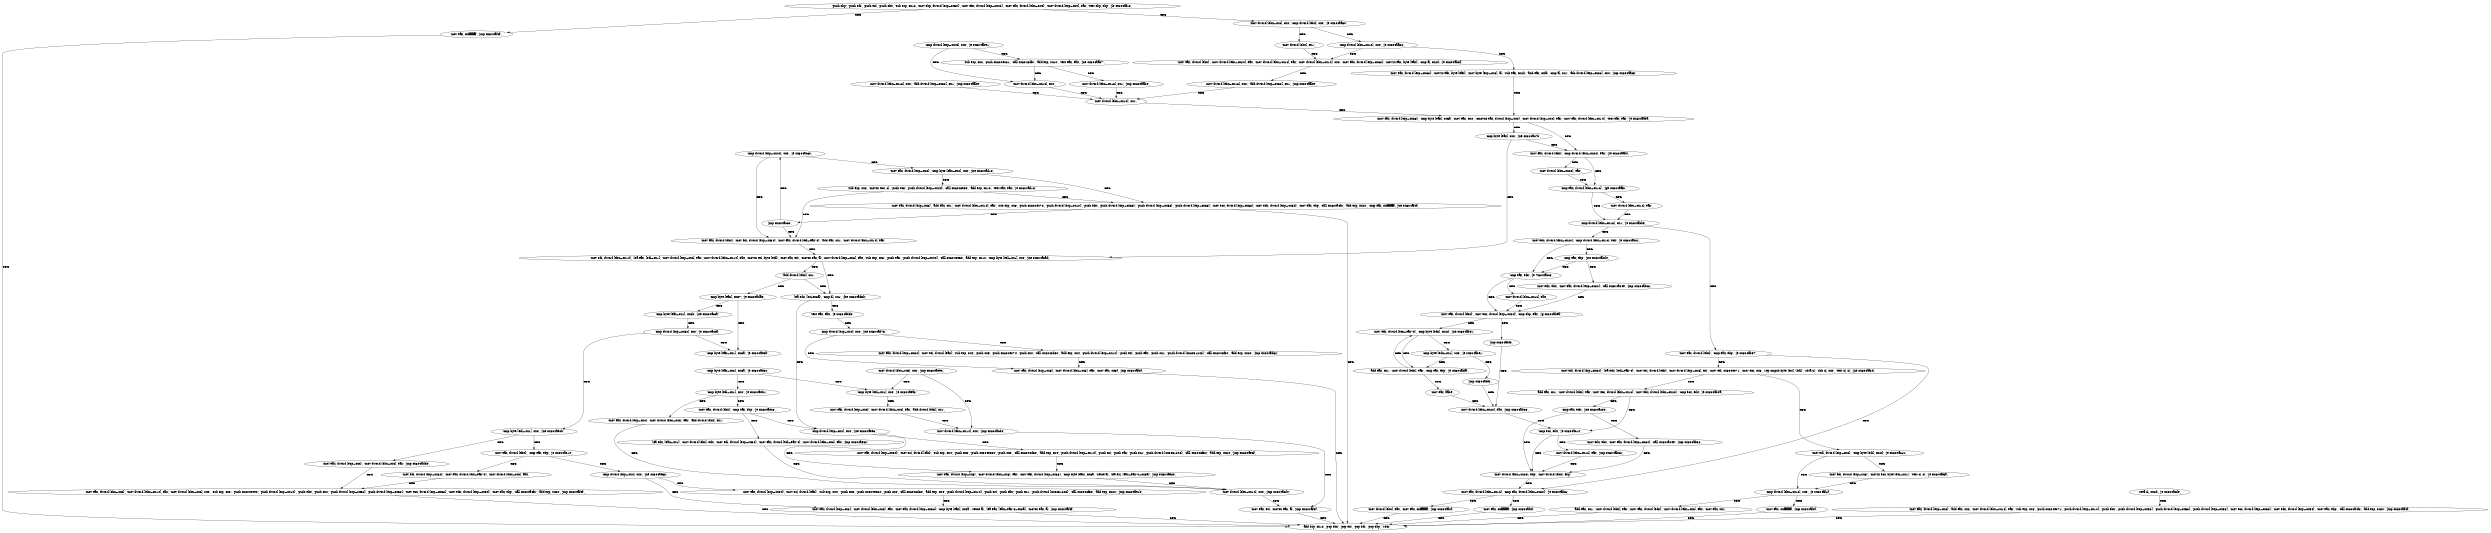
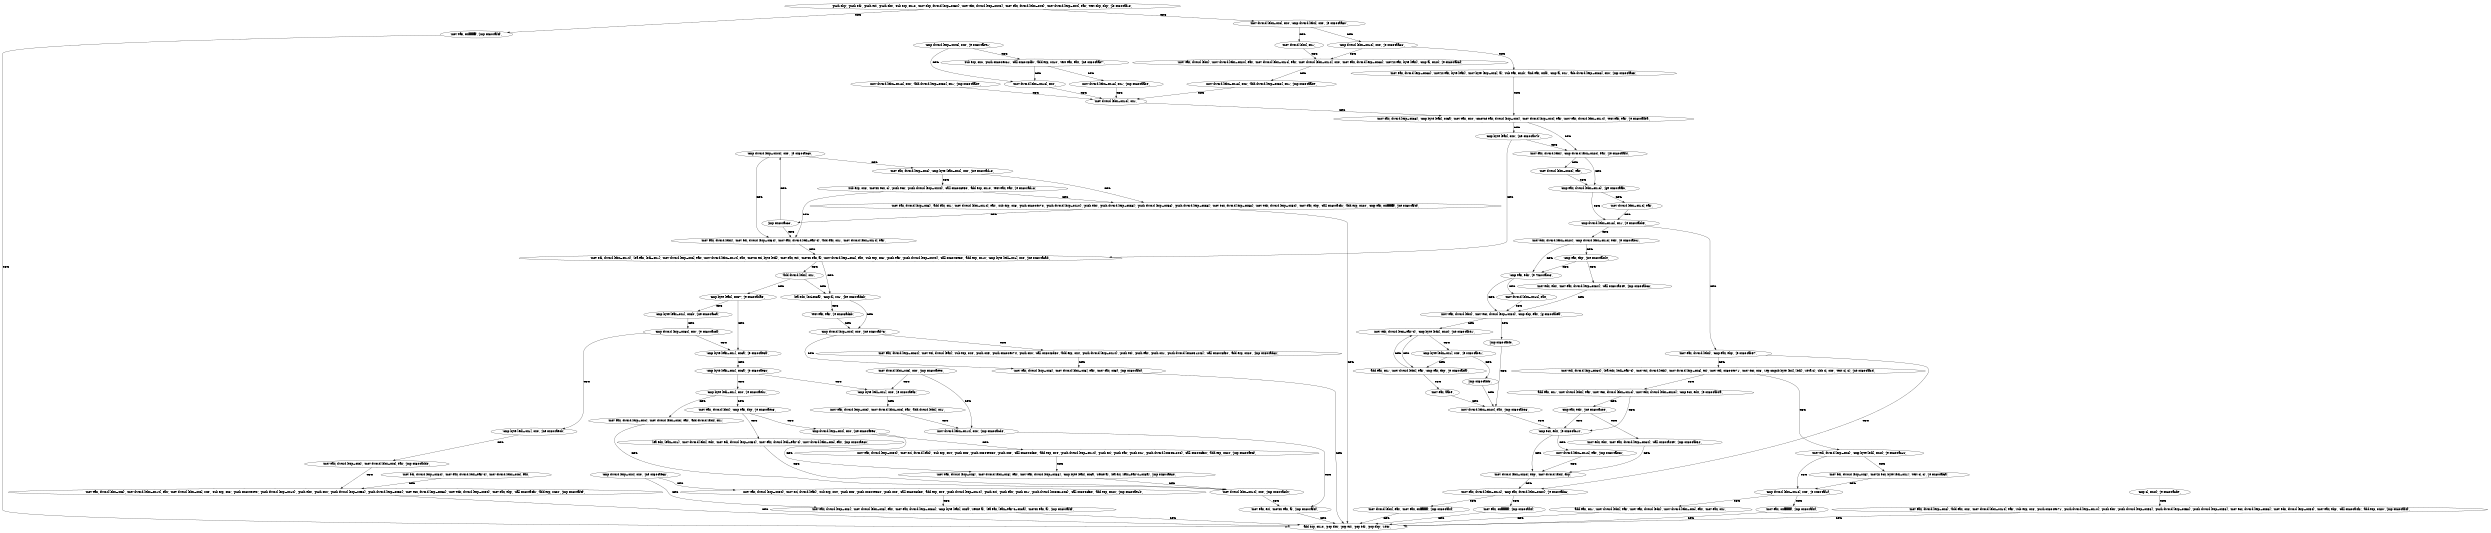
node "'test eax, eax', 'je 0x804ad5b',": label "'test eax, eax', 'je 0x804ad5b'," -> "'test eax, eax', 'je 0x808ad5b',"
edge "'cmp byte [eax+0x1], 0x3a', 'je 0x804ae6a'," -> "'cmp byte [eax+0x2], 0x3a', 'je 0x804ae8c',": added, label "CFG"
edge "'lea edx, [esi-0x3a]', 'cmp dl, 0x1', 'jbe 0x804ad5b'," -> "'cmp dword [esp+0x4], 0x0', 'jne 0x804aee6',": now "'lea edx, [esi-0x3a]', 'cmp dl, 0x1', 'jbe 0x804ad5b'," -> "'cmp dword [esp+0x4], 0x0', 'jne 0x804ad73',"
edge "'cmp eax, edx', 'jne 0x804ac00'," -> "'mov dword [ebx+0x20], ebp', 'mov dword [ebx], ebp',": now "'cmp eax, edx', 'jne 0x804ac00'," -> "'cmp ecx, edx', 'je 0x804ac14',"
node "'mov eax, dword [ebx]', 'cmp eax, ebp', 'je 0x804ae14',": removed
node "'seta cl, 0x2d', 'je 0x804acde',": label "'seta cl, 0x2d', 'je 0x804acde'," -> "'cmp cl, 0x2d', 'je 0x804acde',"
